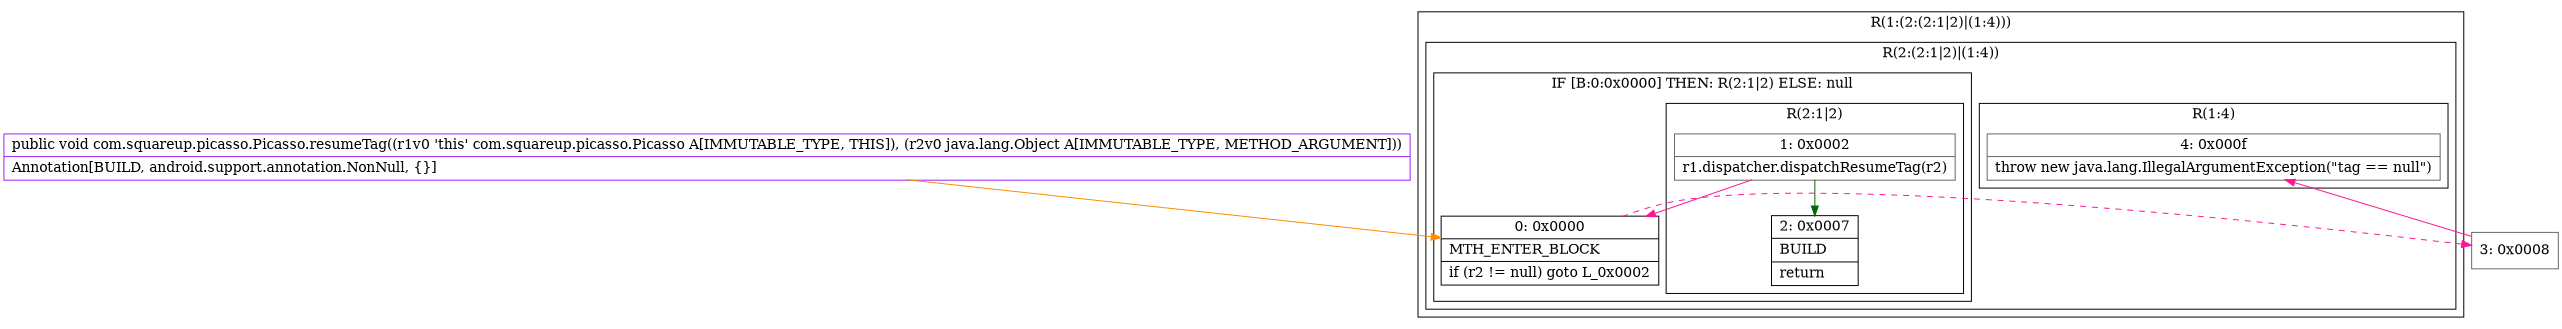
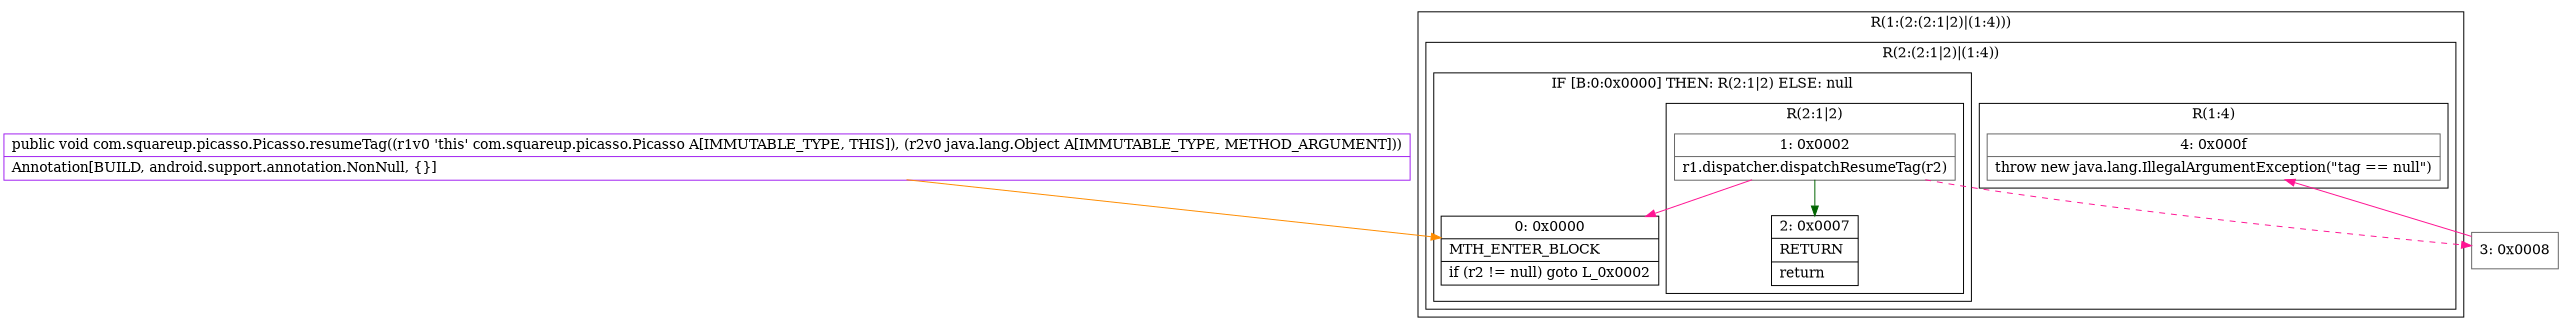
edge "0: 0x0000" -> "3: 0x0008": now "1: 0x0002" -> "3: 0x0008"
node "2: 0x0007": text "BUILD" -> "RETURN"
